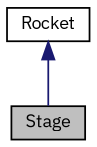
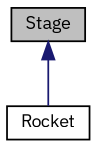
edge "Stage" -> "Rocket": reversed
